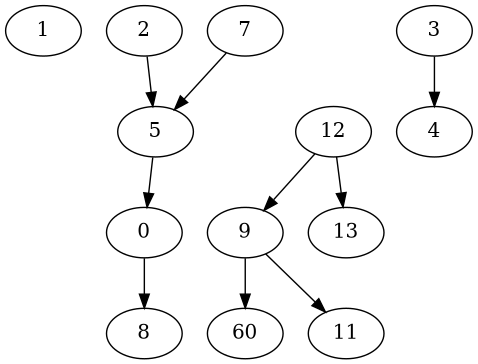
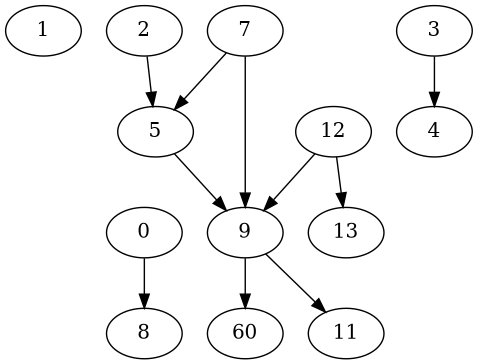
edge "7" -> "9": added
edge "5" -> "0": now "5" -> "9"
